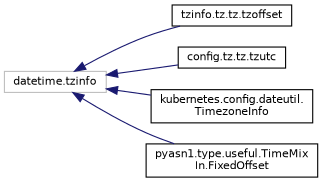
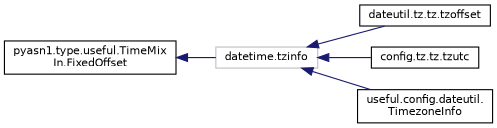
node "tzinfo.tz.tz.tzoffset": label "tzinfo.tz.tz.tzoffset" -> "dateutil.tz.tz.tzoffset"
node "kubernetes.config.dateutil. TimezoneInfo": label "kubernetes.config.dateutil. TimezoneInfo" -> "useful.config.dateutil. TimezoneInfo"
edge "pyasn1.type.useful.TimeMix In.FixedOffset" -> "datetime.tzinfo": reversed
